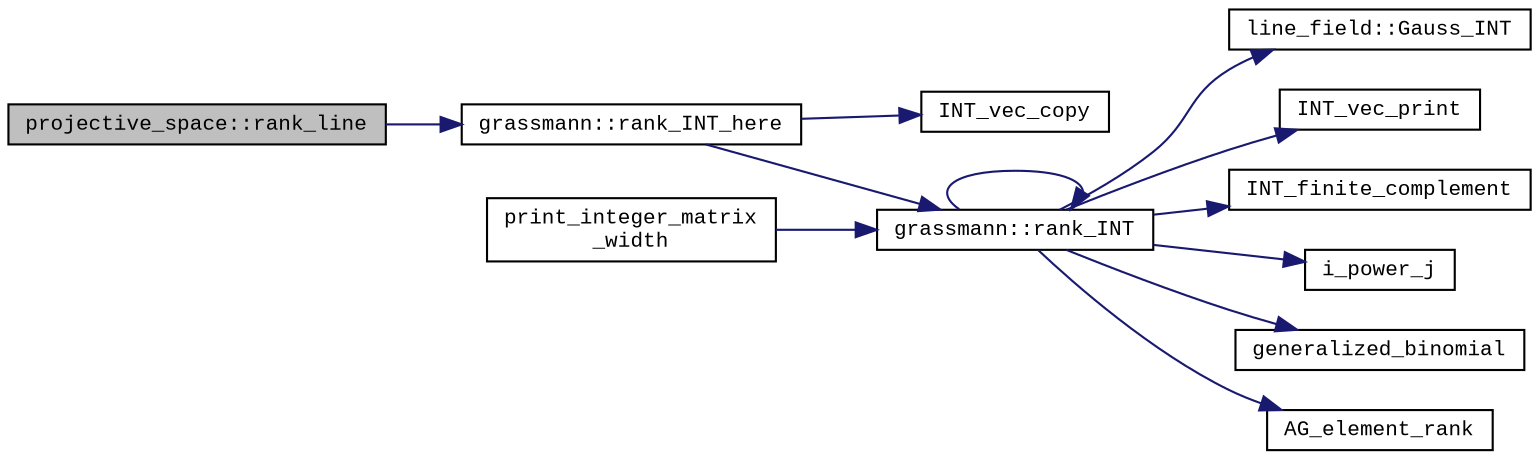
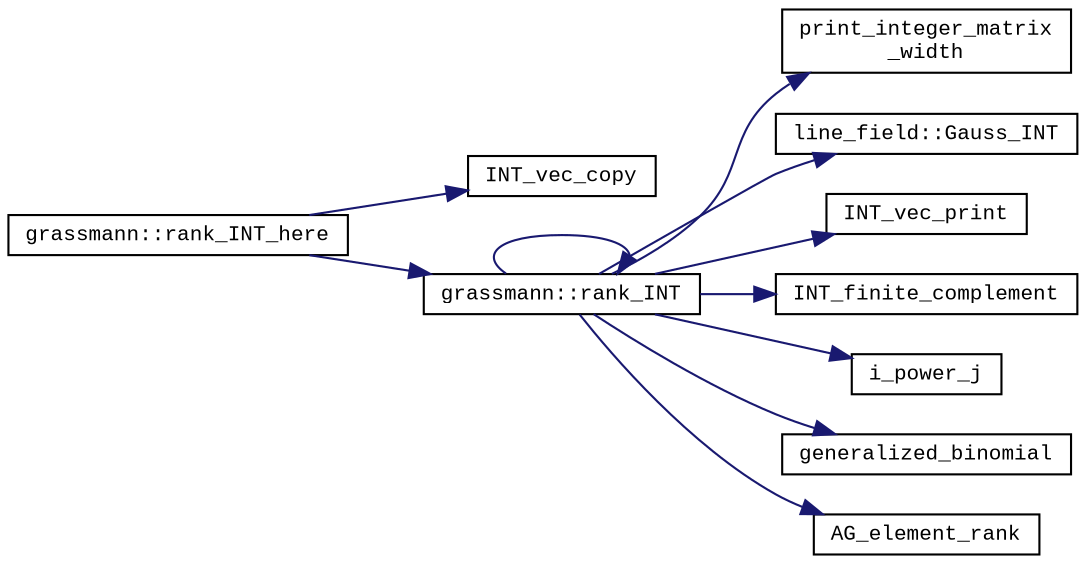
node "projective_space::rank_line": removed
edge "print_integer_matrix _width" -> "grassmann::rank_INT": reversed
